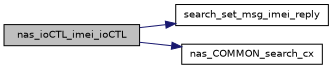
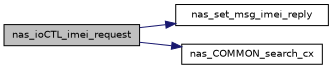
node "search_set_msg_imei_reply": label "search_set_msg_imei_reply" -> "nas_set_msg_imei_reply"
node "nas_ioCTL_imei_ioCTL": label "nas_ioCTL_imei_ioCTL" -> "nas_ioCTL_imei_request"
